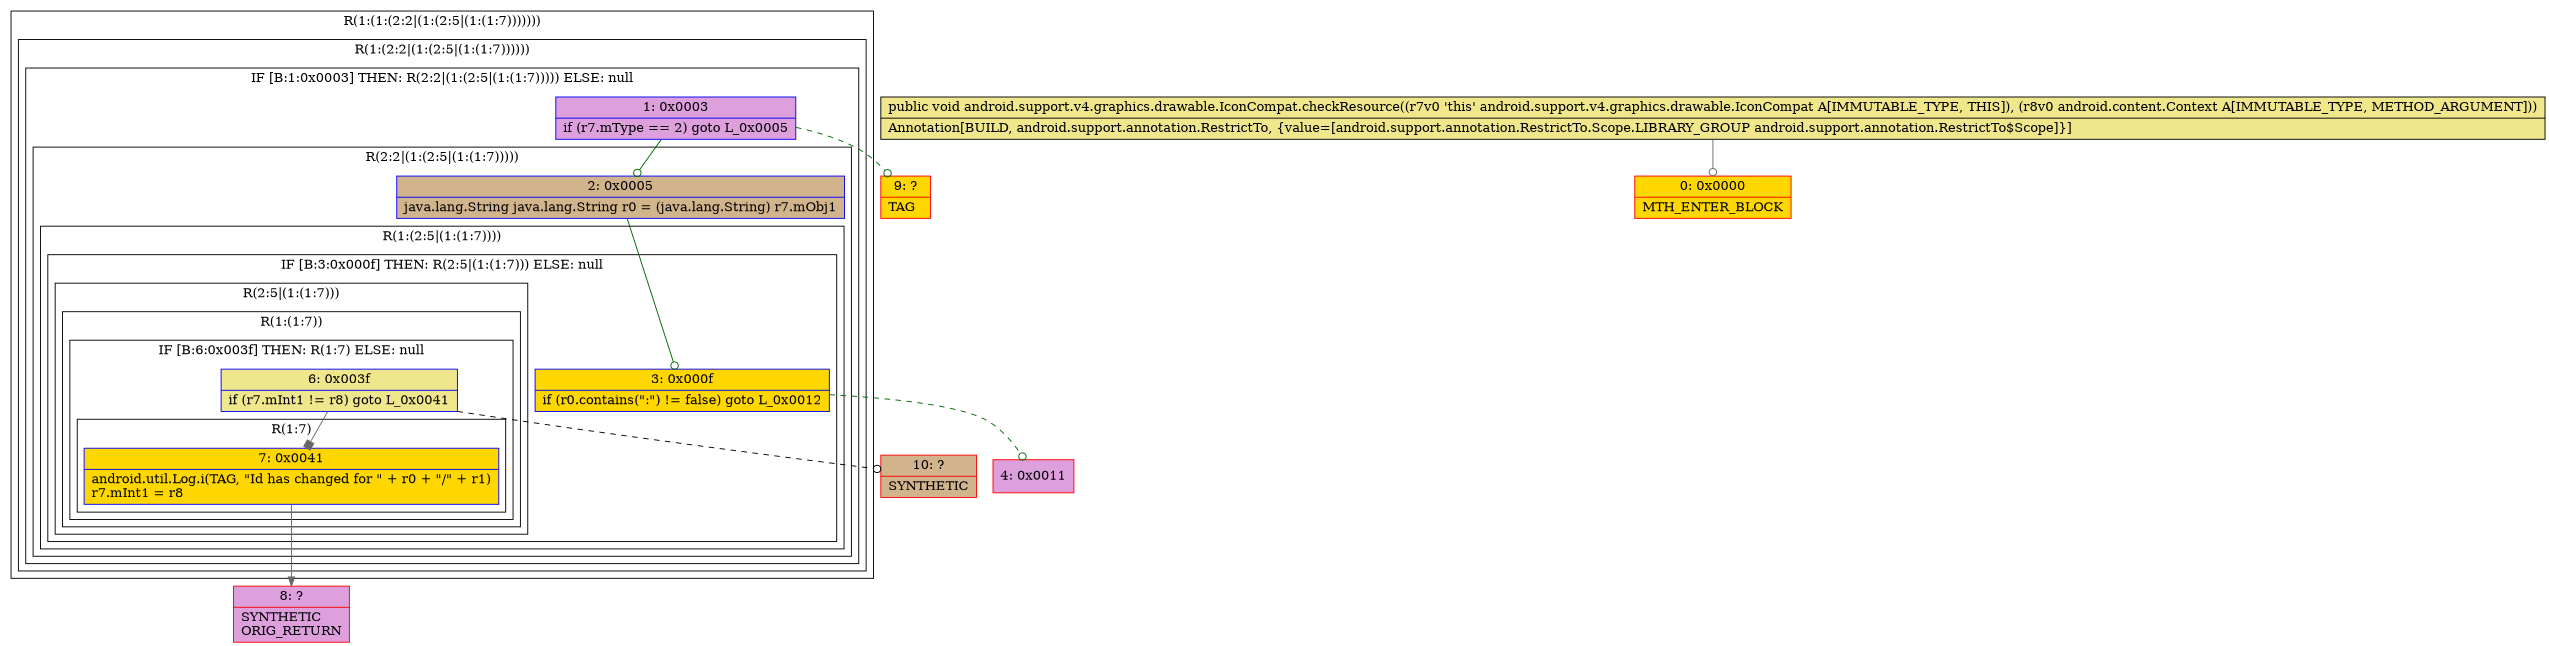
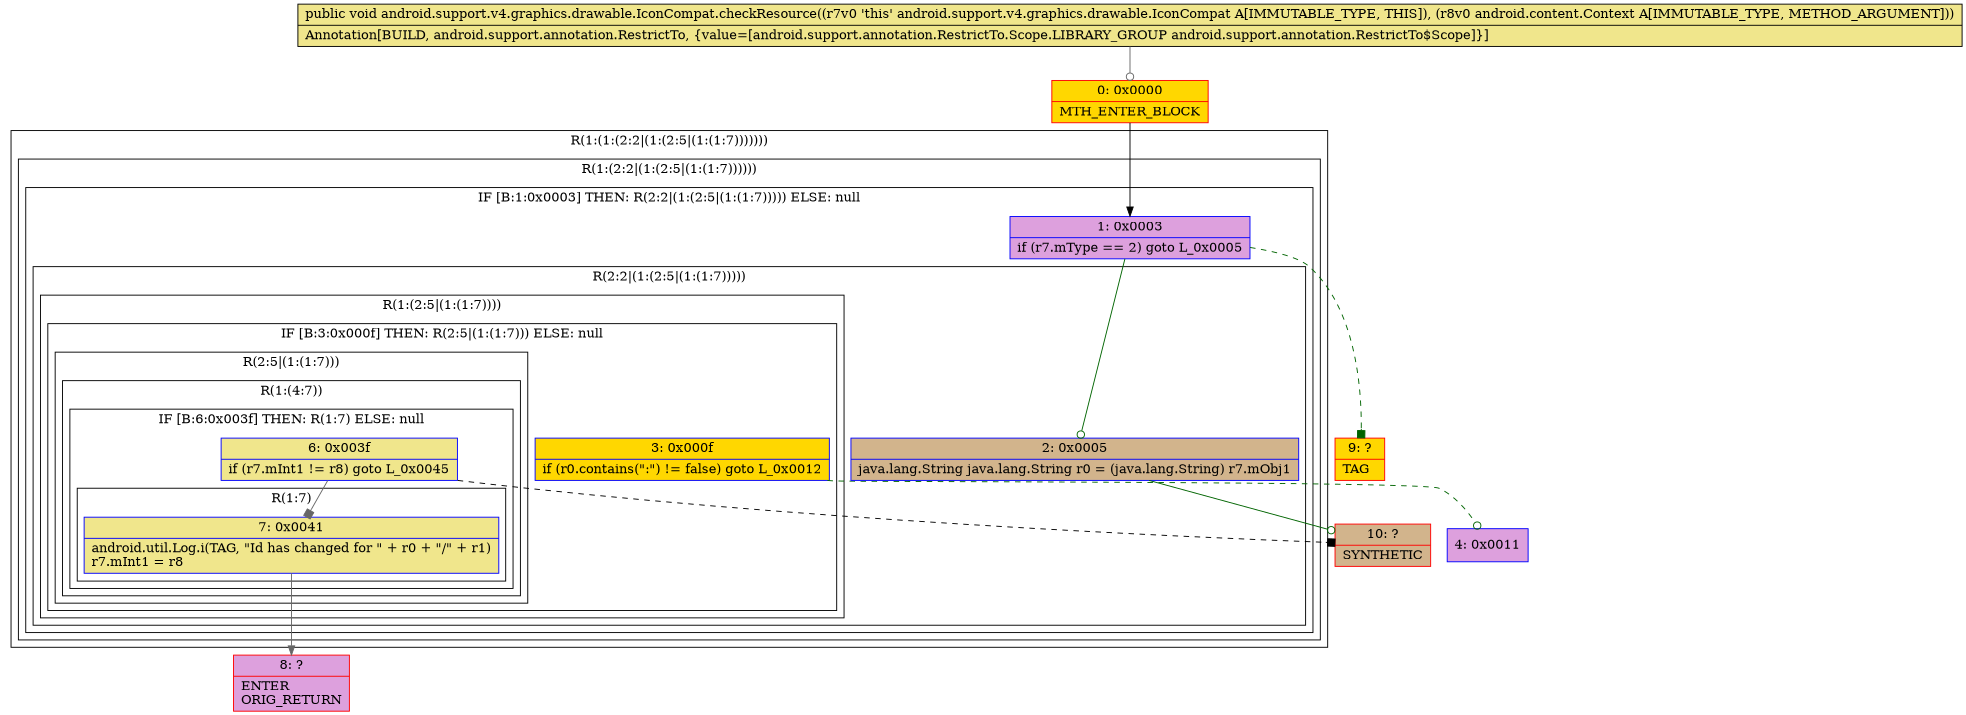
edge "1: 0x0003" -> "9: ?": arrowhead odot -> box
edge "0: 0x0000" -> "1: 0x0003": added
edge "2: 0x0005" -> "3: 0x000f": now "2: 0x0005" -> "10: ?"
cluster "R(1:(1:7))": label "R(1:(1:7))" -> "R(1:(4:7))"
node "6: 0x003f": text "if (r7.mInt1 != r8) goto L_0x0041" -> "if (r7.mInt1 != r8) goto L_0x0045"
edge "6: 0x003f" -> "10: ?": arrowhead odot -> box
node "7: 0x0041": fillcolor gold -> khaki
node "4: 0x0011": color red -> blue
node "8: ?": text "SYNTHETIC" -> "ENTER"
